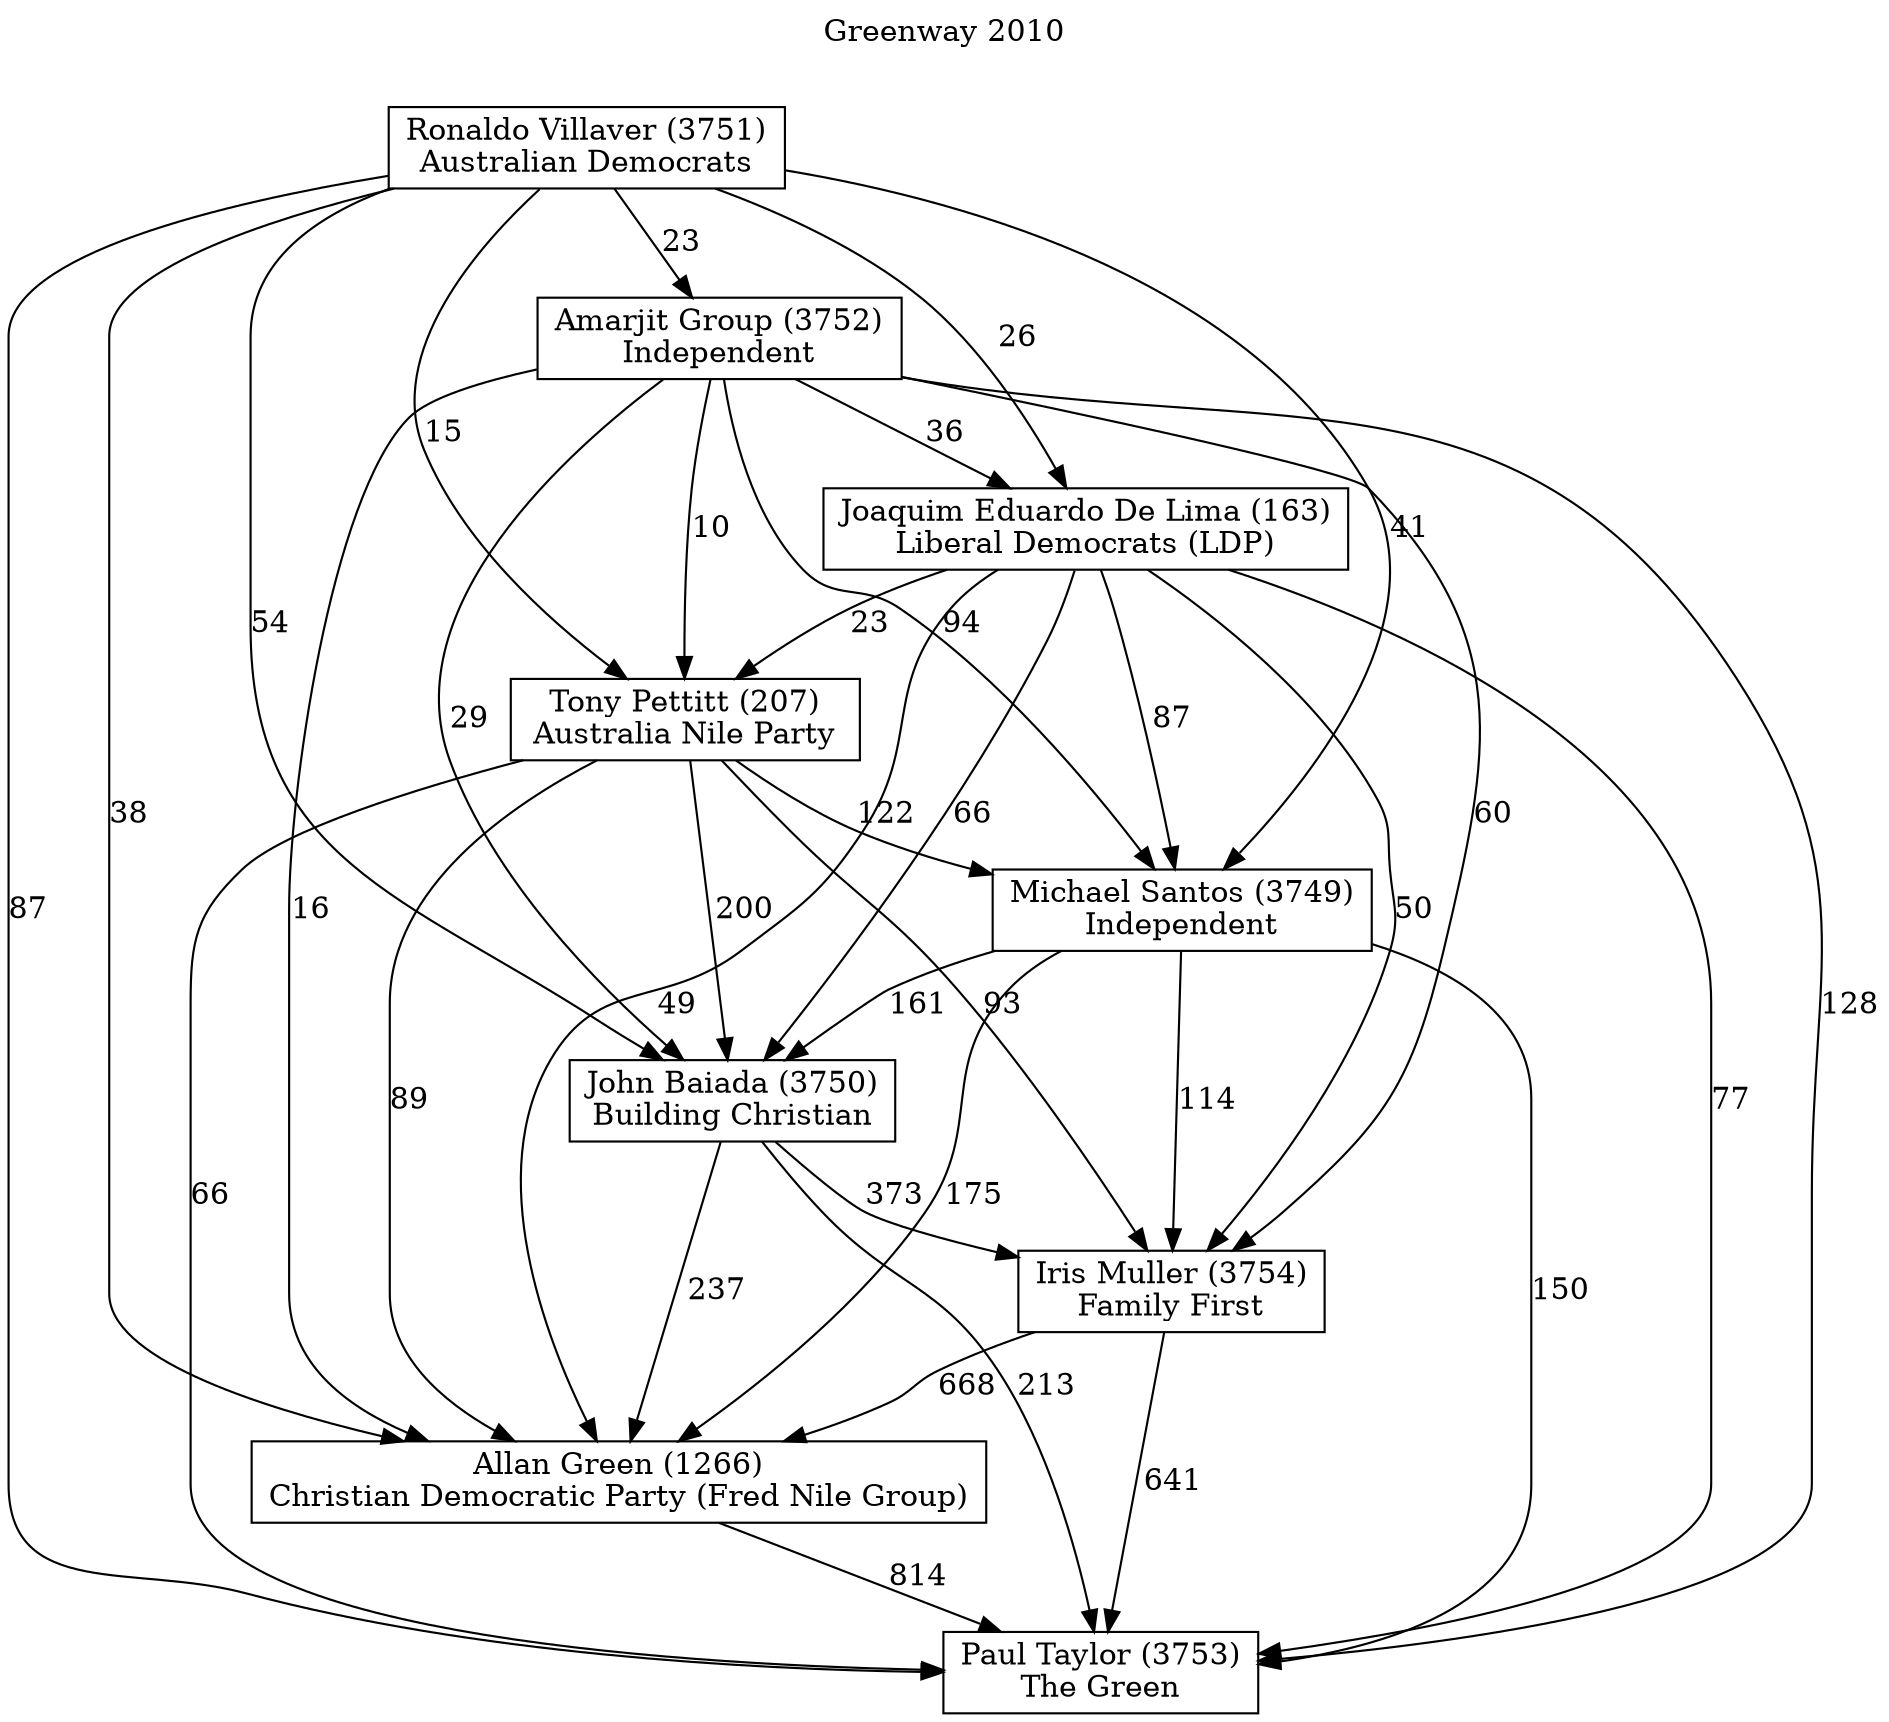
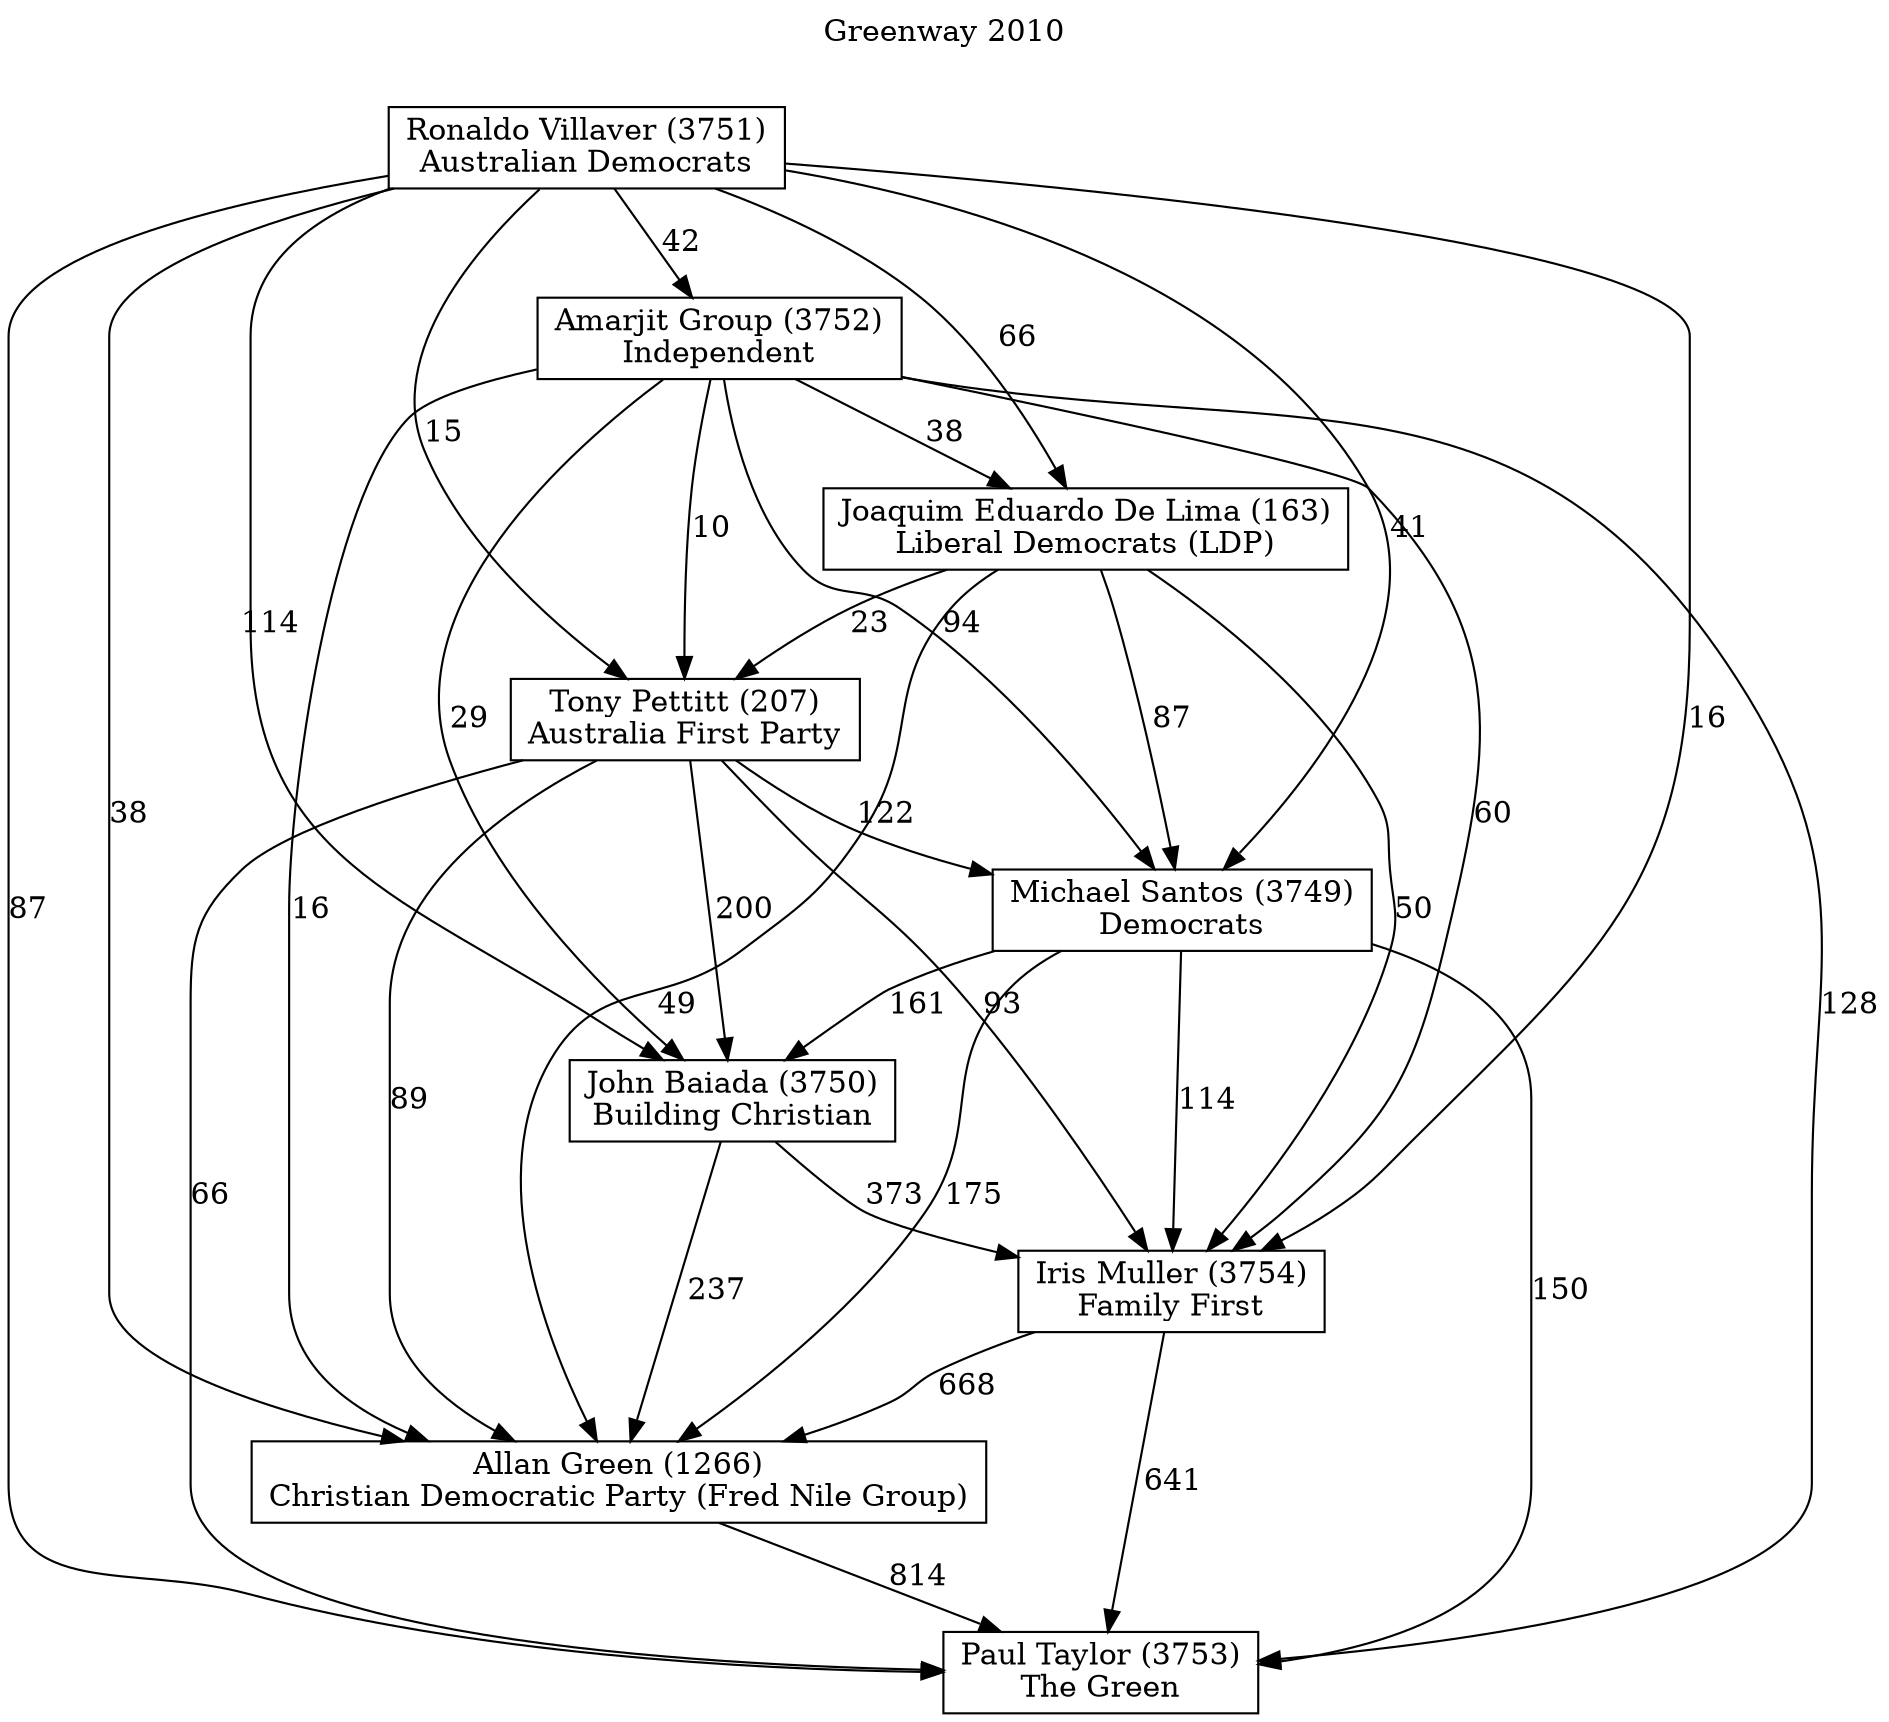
edge "Ronaldo Villaver (3751) Australian Democrats" -> "Amarjit Group (3752) Independent": label "23" -> "42"
edge "Ronaldo Villaver (3751) Australian Democrats" -> "Joaquim Eduardo De Lima (163) Liberal Democrats (LDP)": label "26" -> "66"
edge "Ronaldo Villaver (3751) Australian Democrats" -> "Iris Muller (3754) Family First": added, label "16"
edge "Amarjit Group (3752) Independent" -> "Joaquim Eduardo De Lima (163) Liberal Democrats (LDP)": label "36" -> "38"
edge "Ronaldo Villaver (3751) Australian Democrats" -> "John Baiada (3750) Building Christian": label "54" -> "114"
node "Tony Pettitt (207) Australia Nile Party": label "Tony Pettitt (207) Australia Nile Party" -> "Tony Pettitt (207) Australia First Party"
edge "Joaquim Eduardo De Lima (163) Liberal Democrats (LDP)" -> "John Baiada (3750) Building Christian": removed, label "66"
node "Michael Santos (3749) Independent": label "Michael Santos (3749) Independent" -> "Michael Santos (3749) Democrats"
edge "Joaquim Eduardo De Lima (163) Liberal Democrats (LDP)" -> "Paul Taylor (3753) The Green": removed, label "77"
edge "John Baiada (3750) Building Christian" -> "Paul Taylor (3753) The Green": removed, label "213"
